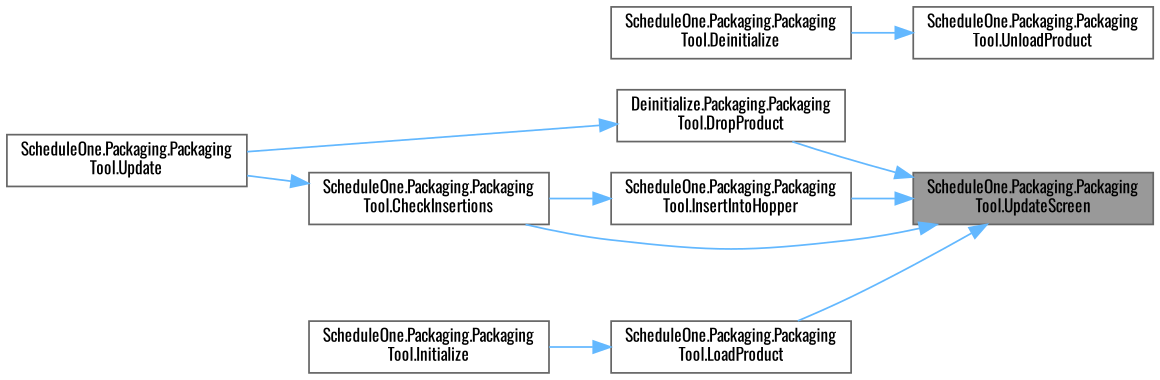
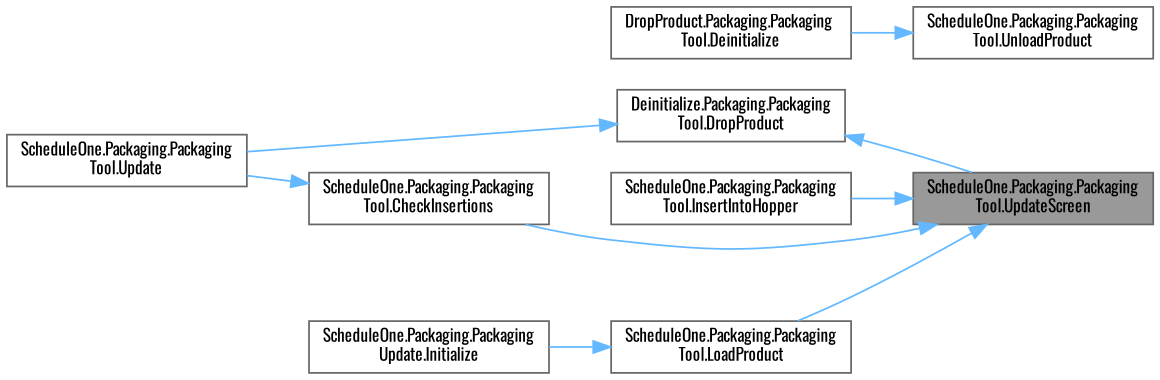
node "ScheduleOne.Packaging.Packaging Tool.Deinitialize": label "ScheduleOne.Packaging.Packaging Tool.Deinitialize" -> "DropProduct.Packaging.Packaging Tool.Deinitialize"
edge "Deinitialize.Packaging.Packaging Tool.DropProduct" -> "ScheduleOne.Packaging.Packaging Tool.UpdateScreen": reversed
edge "ScheduleOne.Packaging.Packaging Tool.CheckInsertions" -> "ScheduleOne.Packaging.Packaging Tool.InsertIntoHopper": removed
node "ScheduleOne.Packaging.Packaging Tool.Initialize": label "ScheduleOne.Packaging.Packaging Tool.Initialize" -> "ScheduleOne.Packaging.Packaging Update.Initialize"
